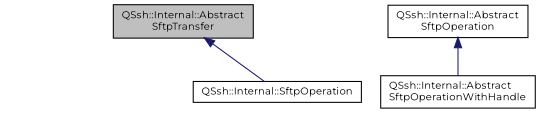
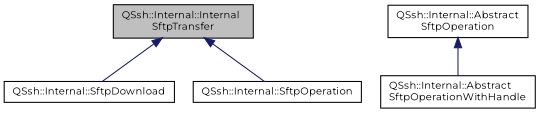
node "QSsh::Internal::Abstract SftpTransfer": label "QSsh::Internal::Abstract SftpTransfer" -> "QSsh::Internal::Internal SftpTransfer"
node "QSsh::Internal::SftpDownload": added
